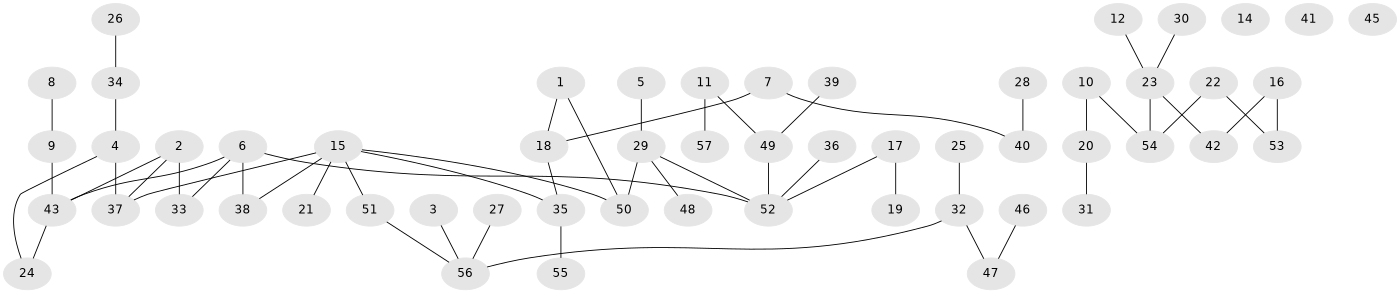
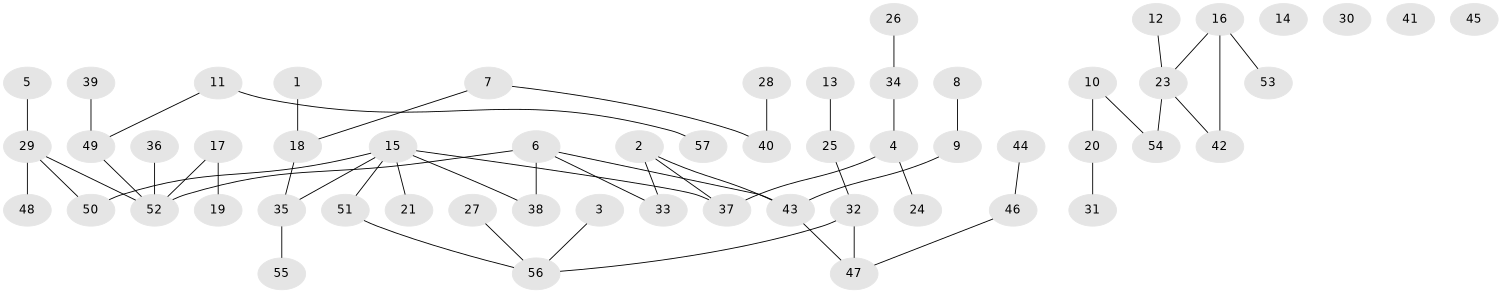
edge "30" -- "23": now "16" -- "23"
node "13": added
node "22": removed
edge "1" -- "50": removed
node "44": added
edge "43" -- "24": now "43" -- "47"
